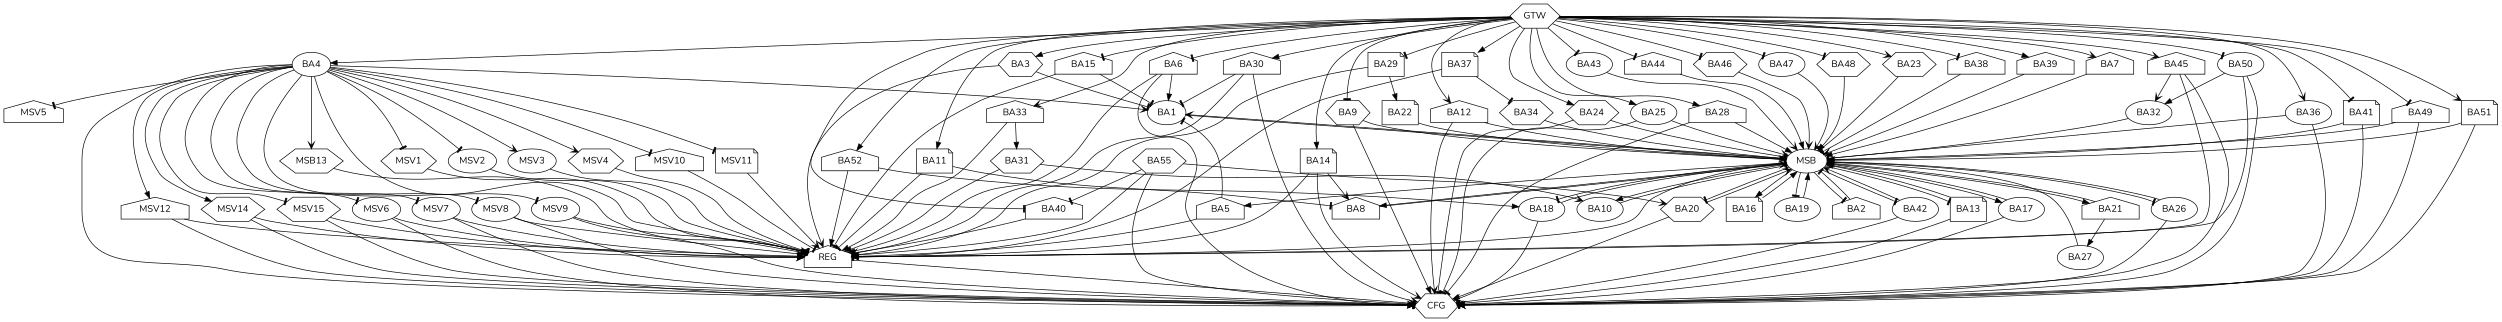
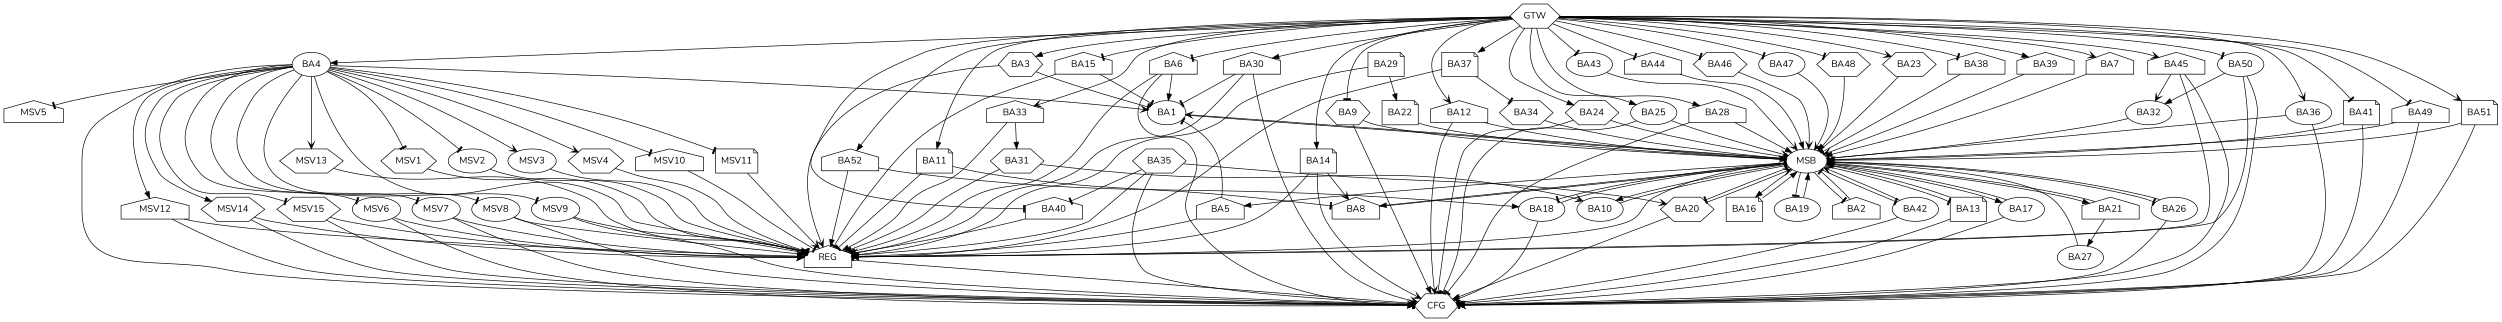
edge "GTW" -> "BA29": removed
node "MSB13": label "MSB13" -> "MSV13"
node "BA55": label "BA55" -> "BA35"
edge "BA8" -> "MSB": arrowhead vee -> tee
